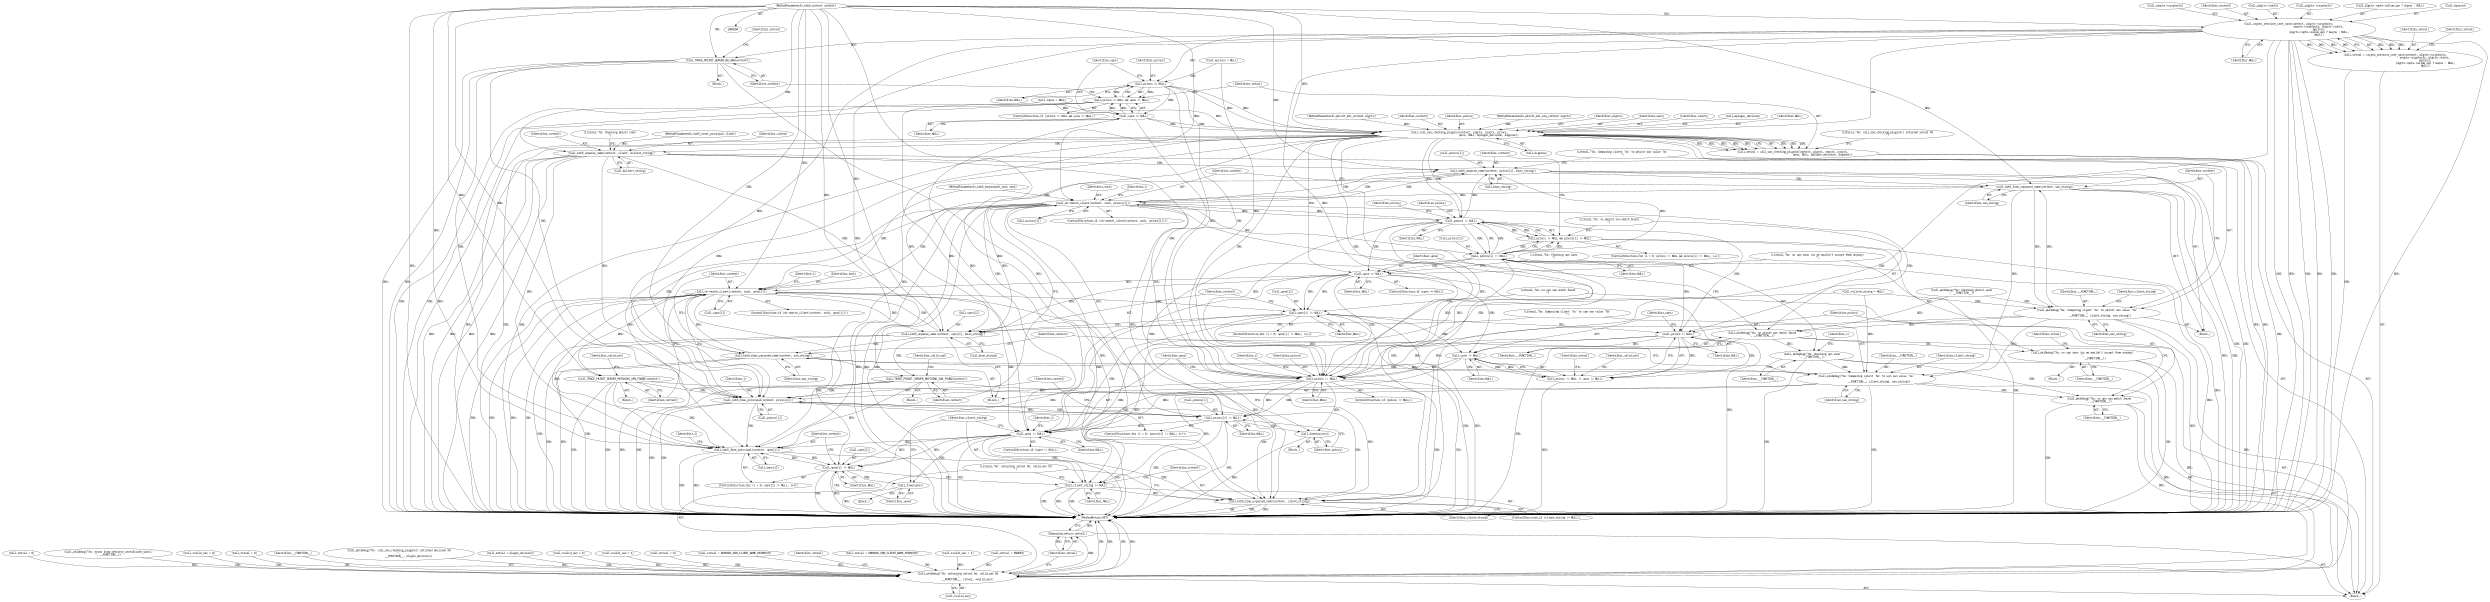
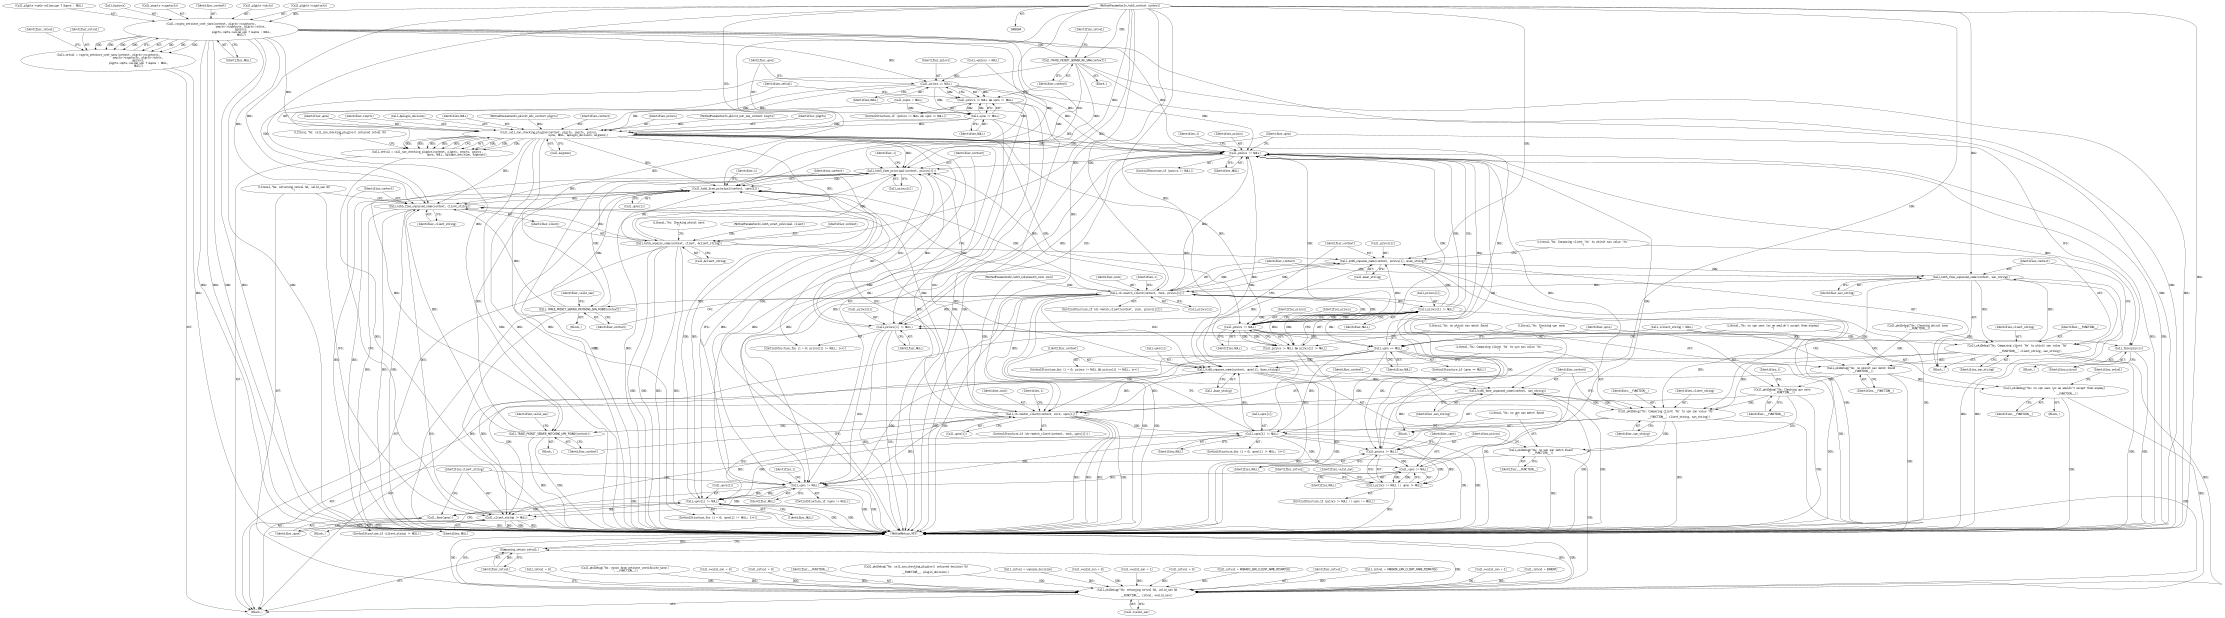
edge "(Call,krb5_unparse_name(context, upns[i], &san_string))" -> "(Call,TRACE_PKINIT_SERVER_MATCHING_SAN_FOUND(context))": now "(Call,cb->match_client(context, rock, princs[i]))" -> "(Call,TRACE_PKINIT_SERVER_MATCHING_SAN_FOUND(context))"
edge "(Call,TRACE_PKINIT_SERVER_MATCHING_UPN_FOUND(context))" -> "(Call,krb5_free_principal(context, princs[i]))": reversed
node "(ControlStructure,if (princs != NULL || upns != NULL))": added
edge "(Call,krb5_free_unparsed_name(context, client_string))" -> "(ControlStructure,if (client_string != NULL))": now "(Call,krb5_free_unparsed_name(context, client_string))" -> "(Identifier,client)"
node "(Call,retval = plugin_decision)": label "(Call,retval = plugin_decision)" -> "(Call,retval = unparse_decision)"
